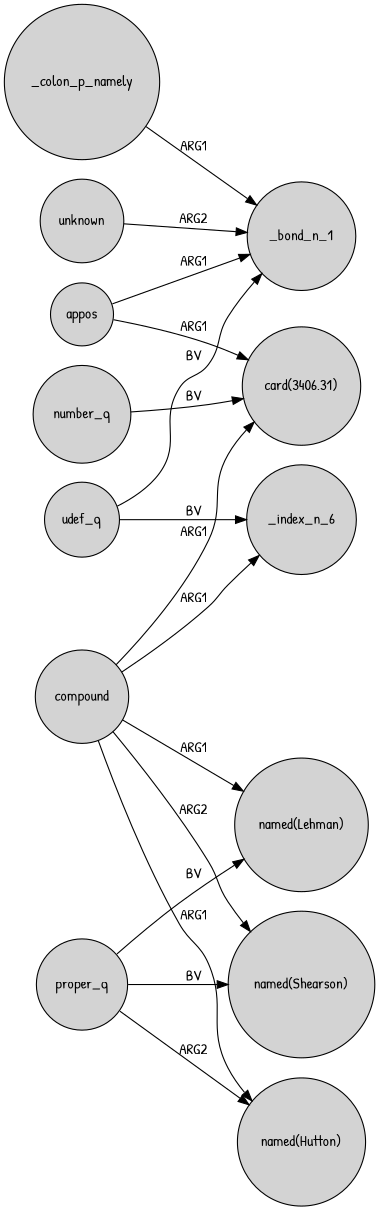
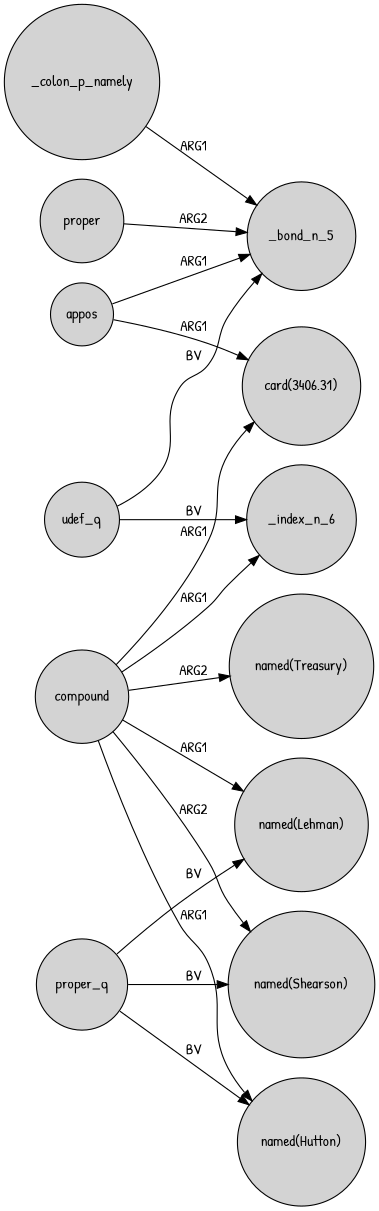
node "unknown": label "unknown" -> "proper"
node "_bond_n_1": label "_bond_n_1" -> "_bond_n_5"
node "number_q": removed
node "named(Treasury)": added
edge "proper_q" -> "named(Hutton)": label "ARG2" -> "BV"
